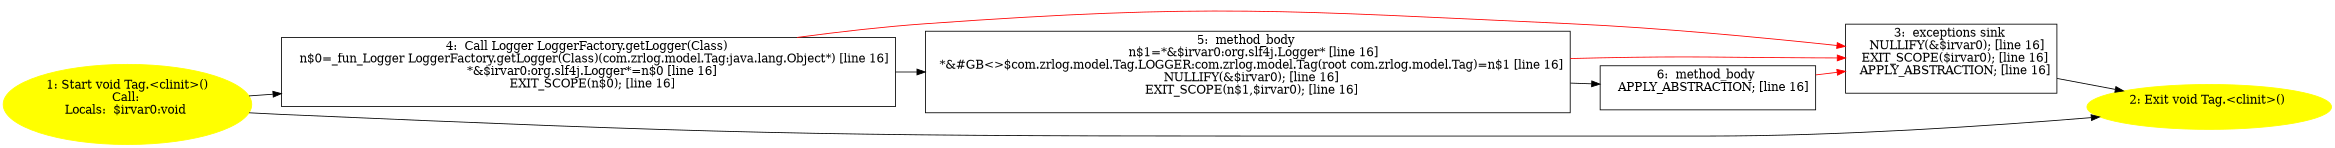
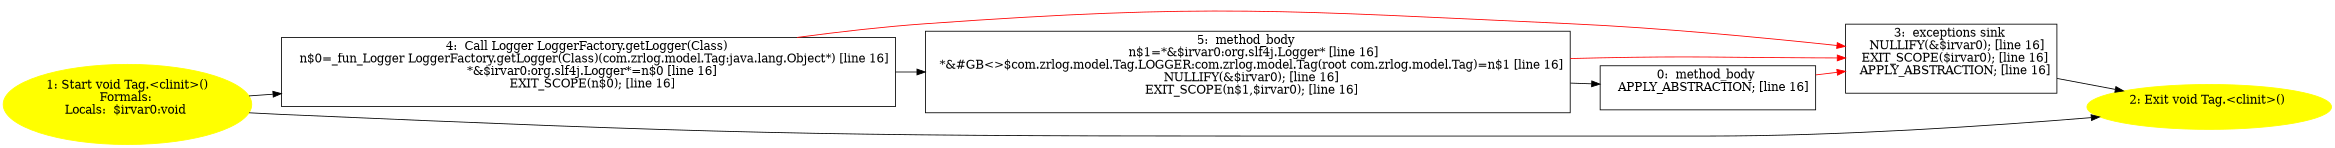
node "6:  method_body APPLY_ABSTRACTION; [line 16]": label "6:  method_body APPLY_ABSTRACTION; [line 16]" -> "0:  method_body APPLY_ABSTRACTION; [line 16]"
node "1: Start void Tag.<clinit>() Call: Locals:  $irvar0:void": label "1: Start void Tag.<clinit>() Call: Locals:  $irvar0:void" -> "1: Start void Tag.<clinit>() Formals: Locals:  $irvar0:void"
